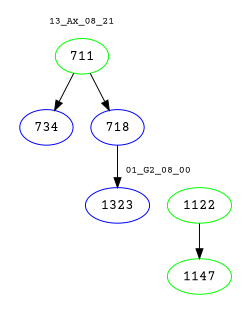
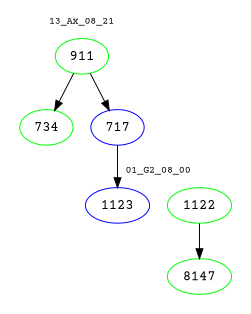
node "711": label "711" -> "911"
node "734": color blue -> green
node "718": label "718" -> "717"
node "1323": label "1323" -> "1123"
node "1147": label "1147" -> "8147"
